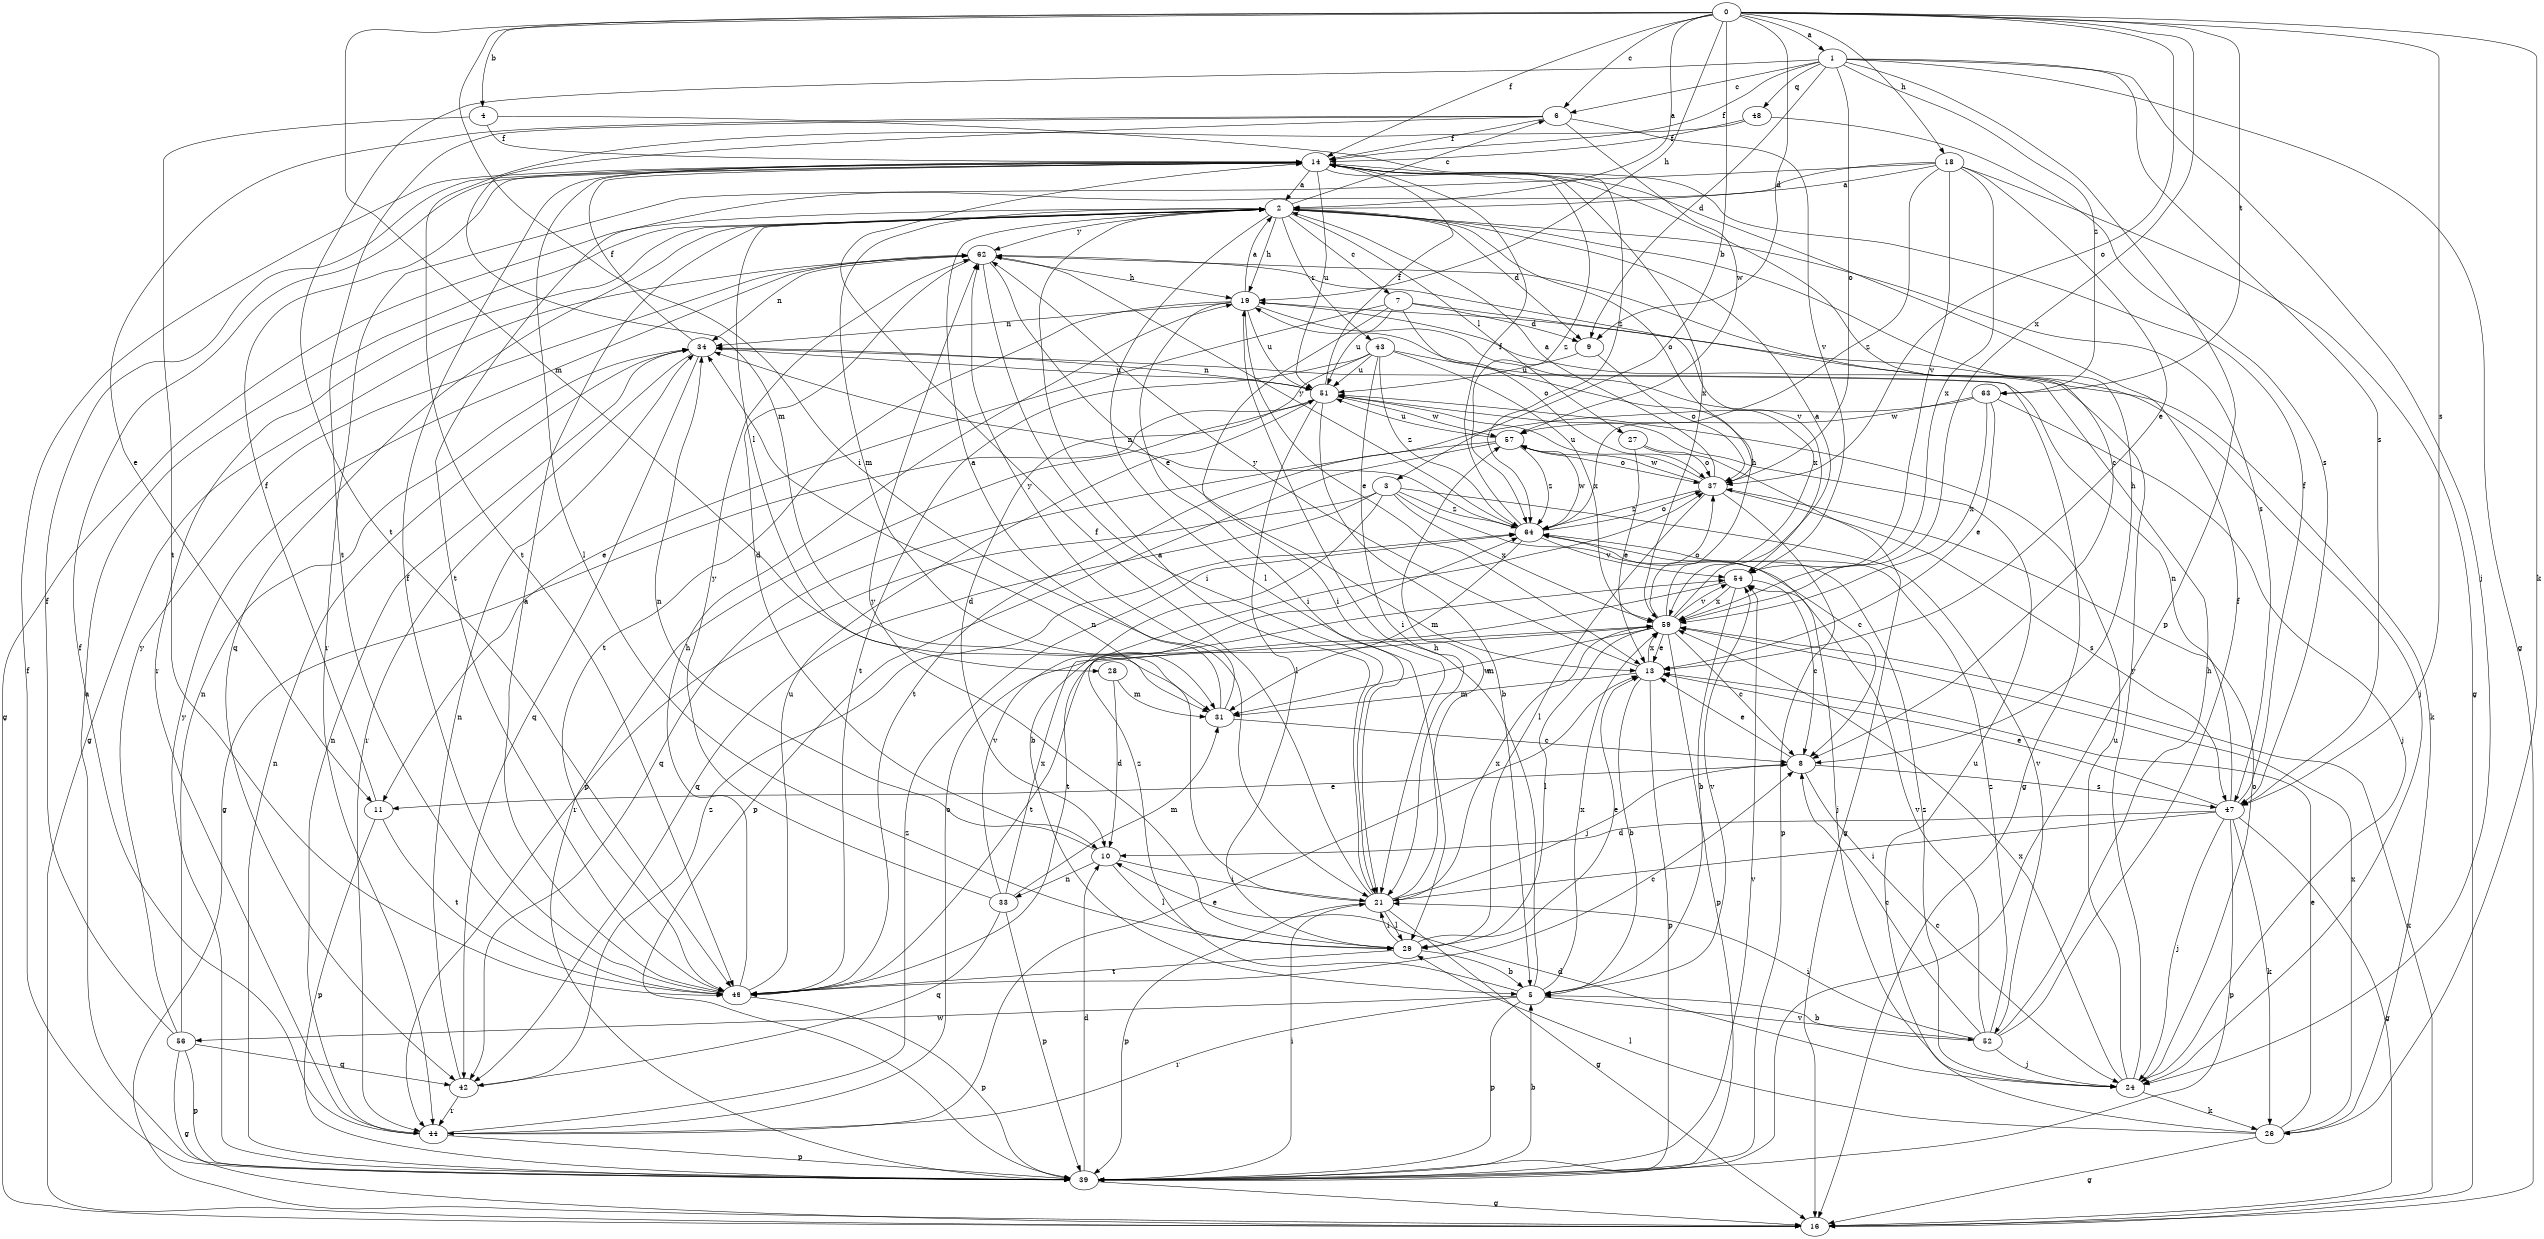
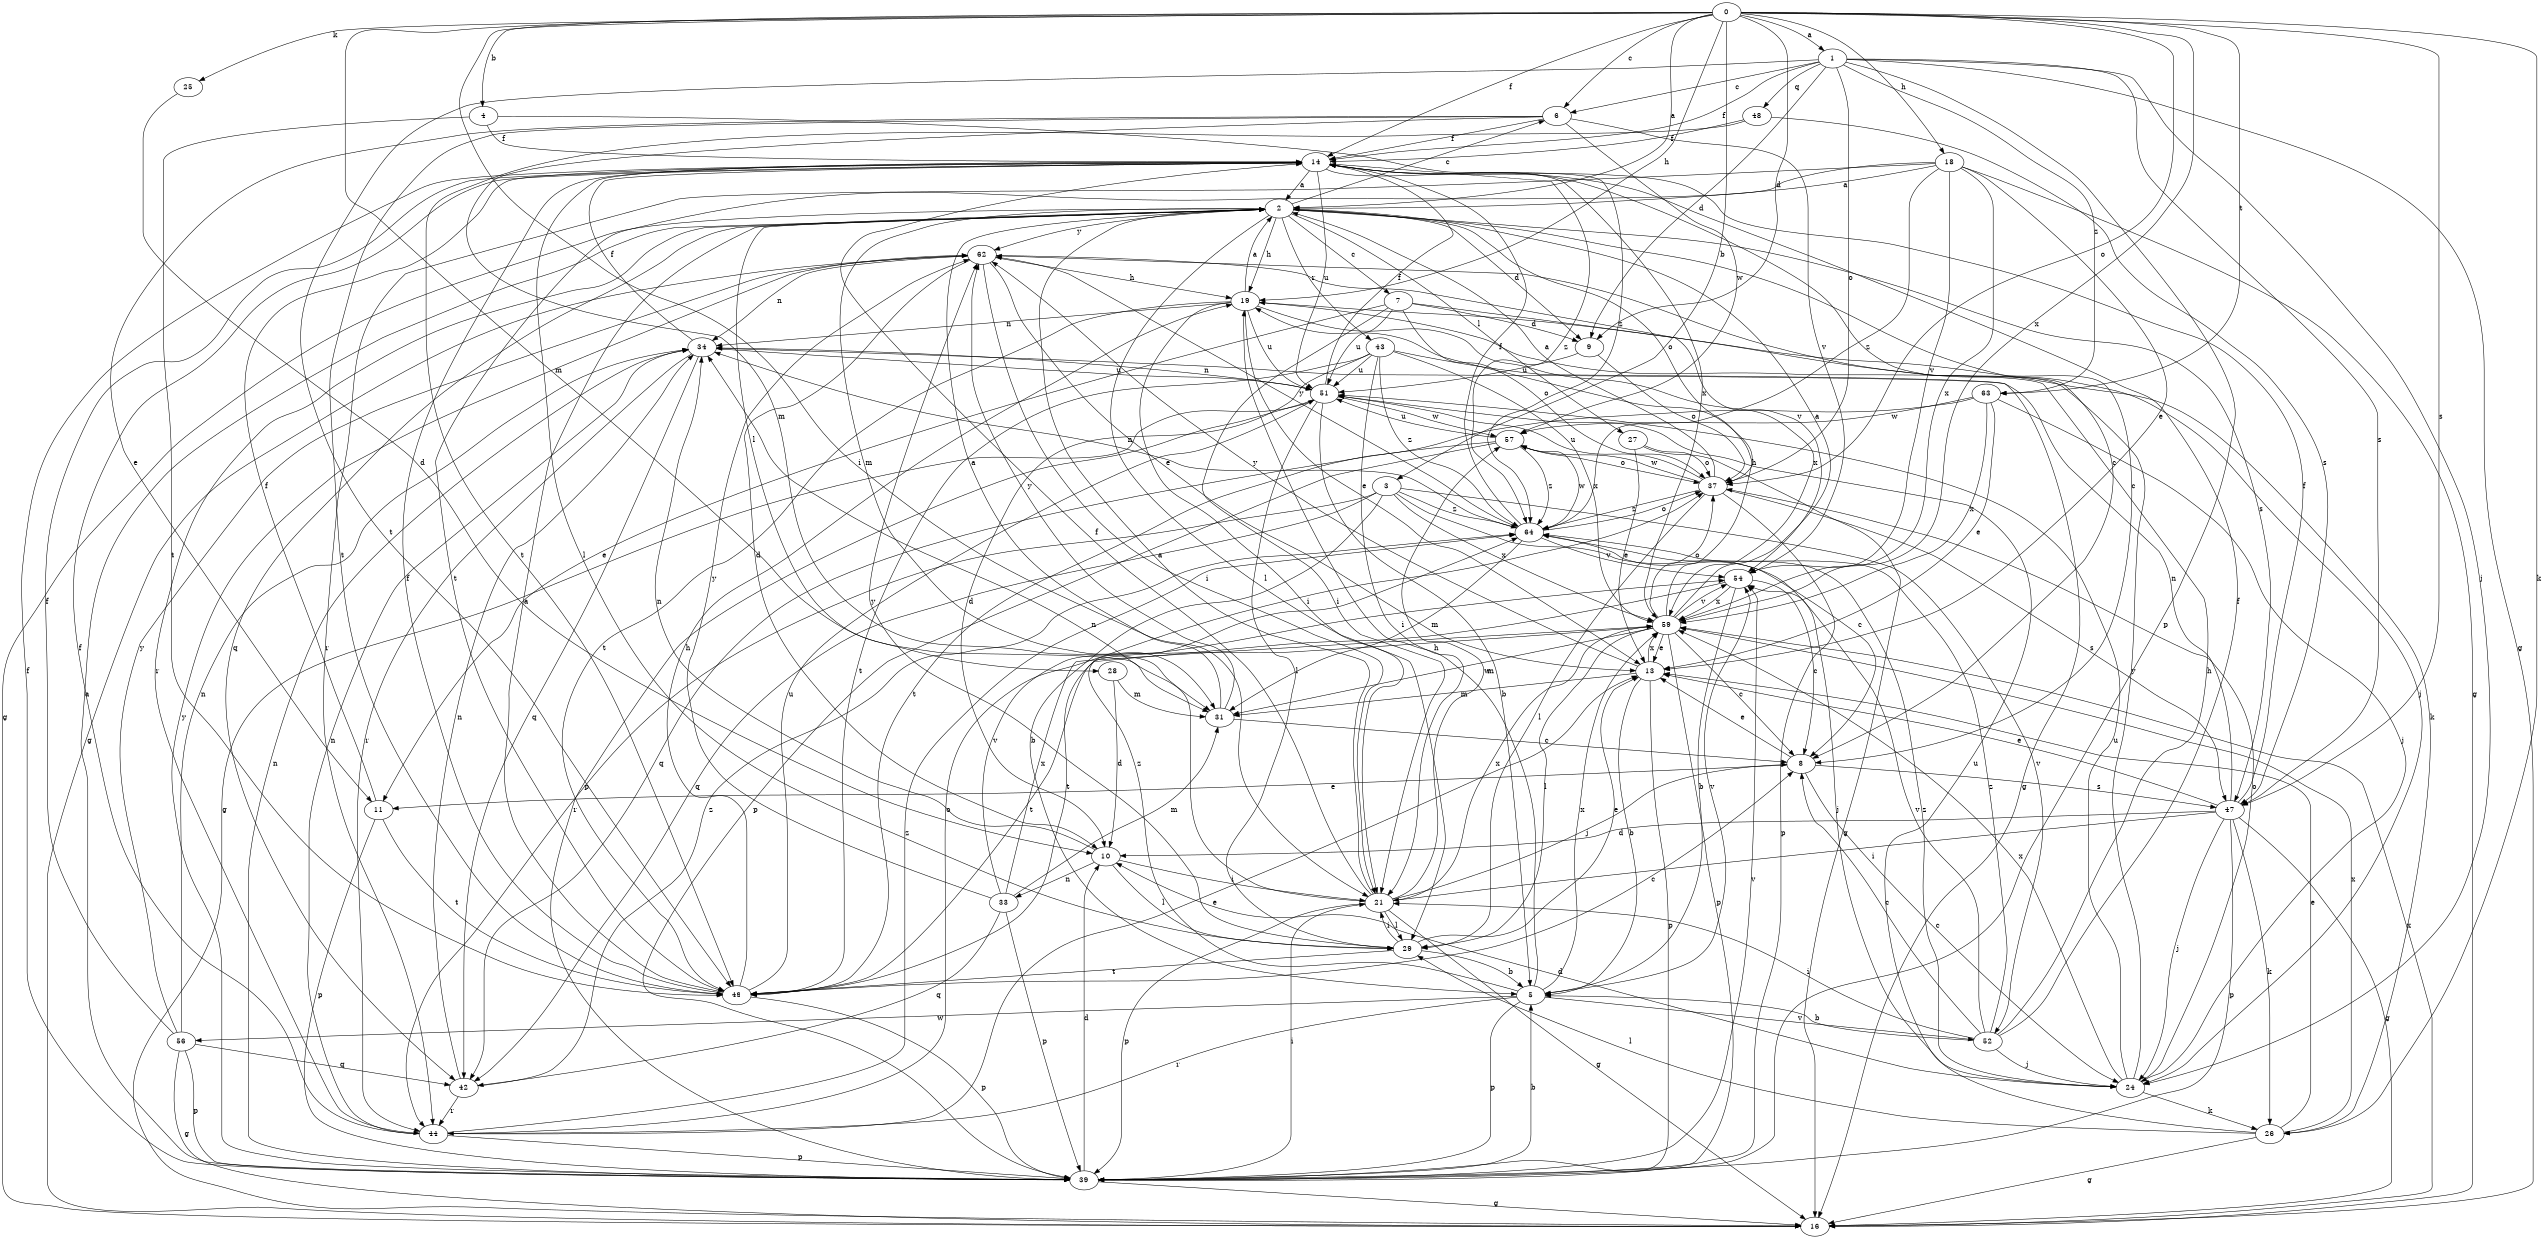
node "25": added
edge "2" -> "8": label "h" -> "c"
